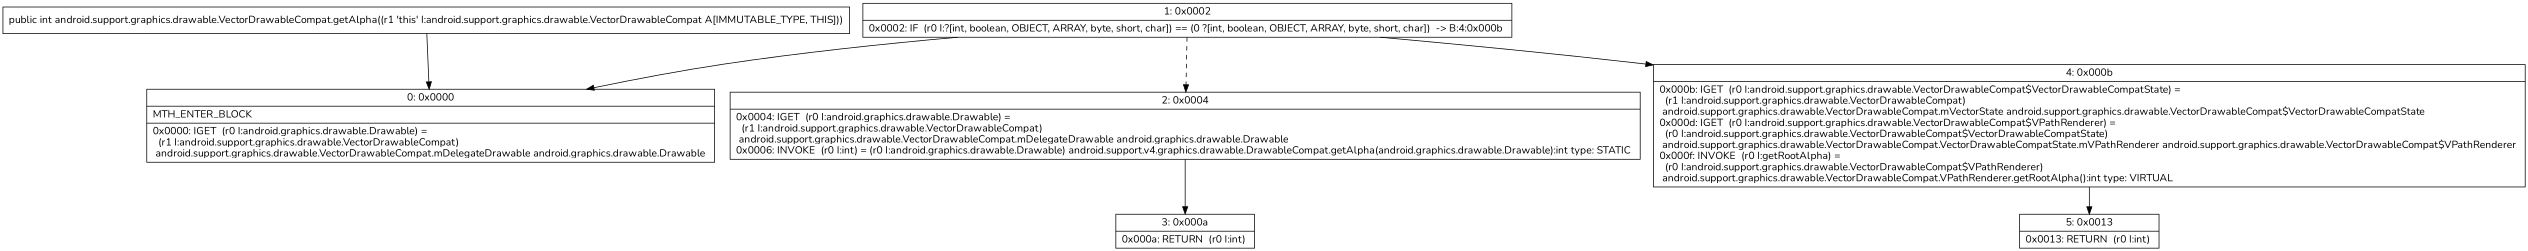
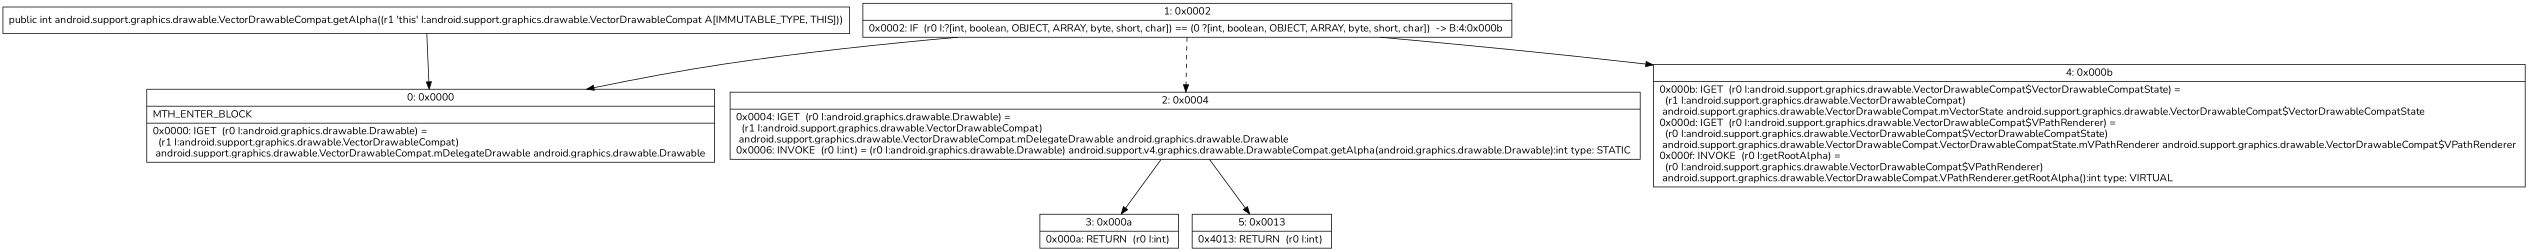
edge "4: 0x000b" -> "5: 0x0013": now "2: 0x0004" -> "5: 0x0013"
node "5: 0x0013": text "0x0013: RETURN  (r0 I:int)" -> "0x4013: RETURN  (r0 I:int)"
